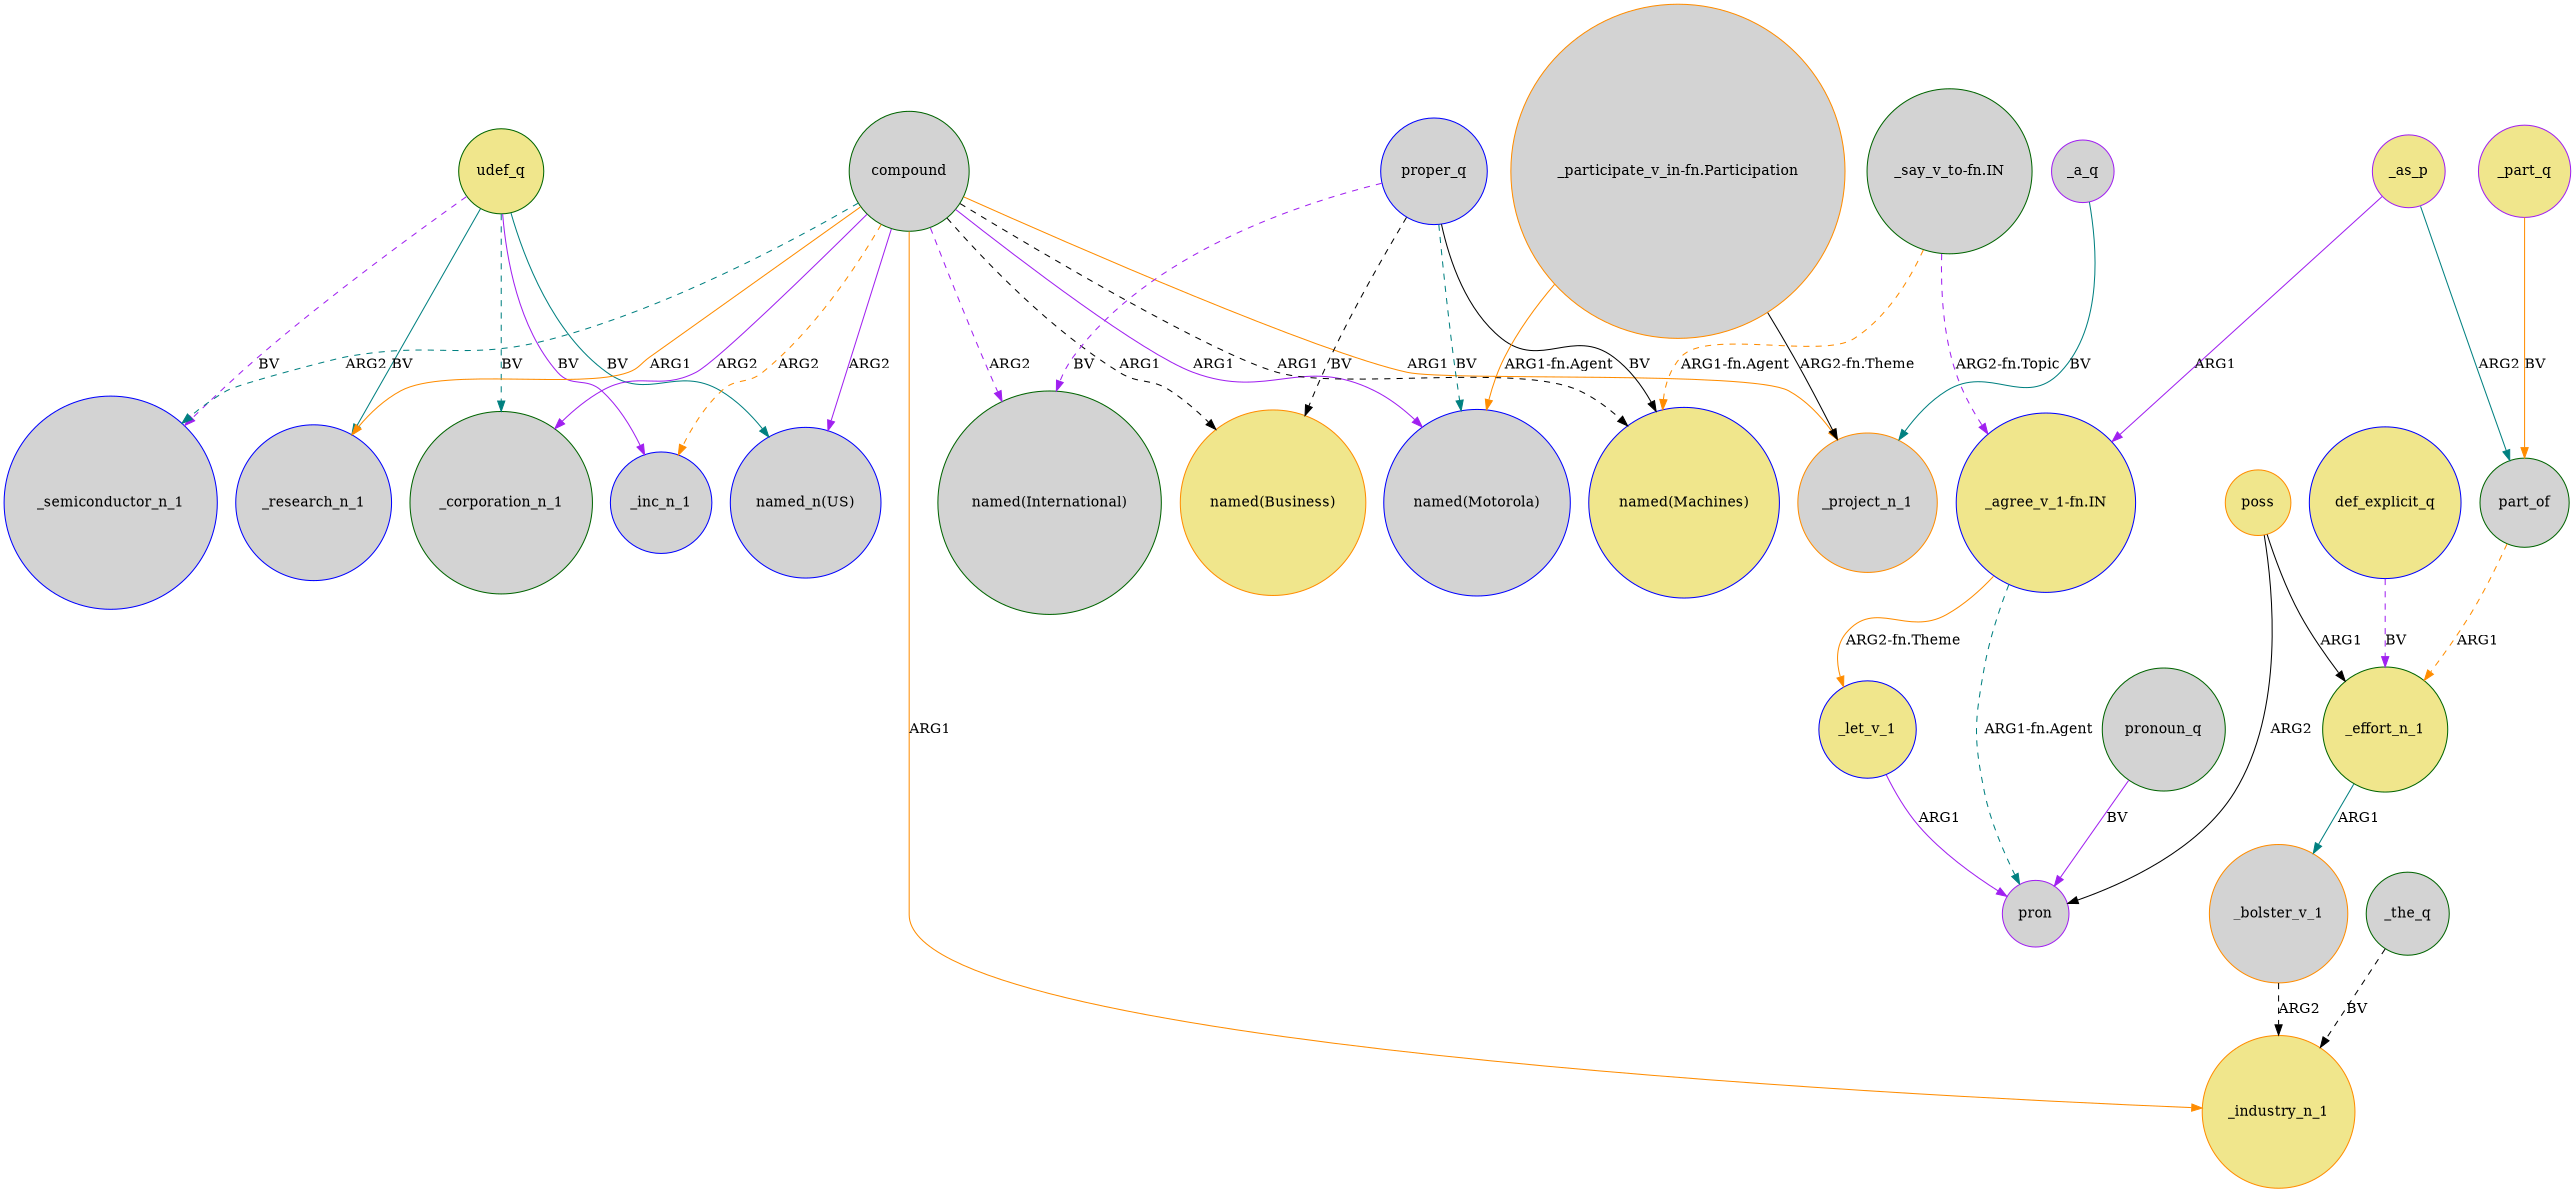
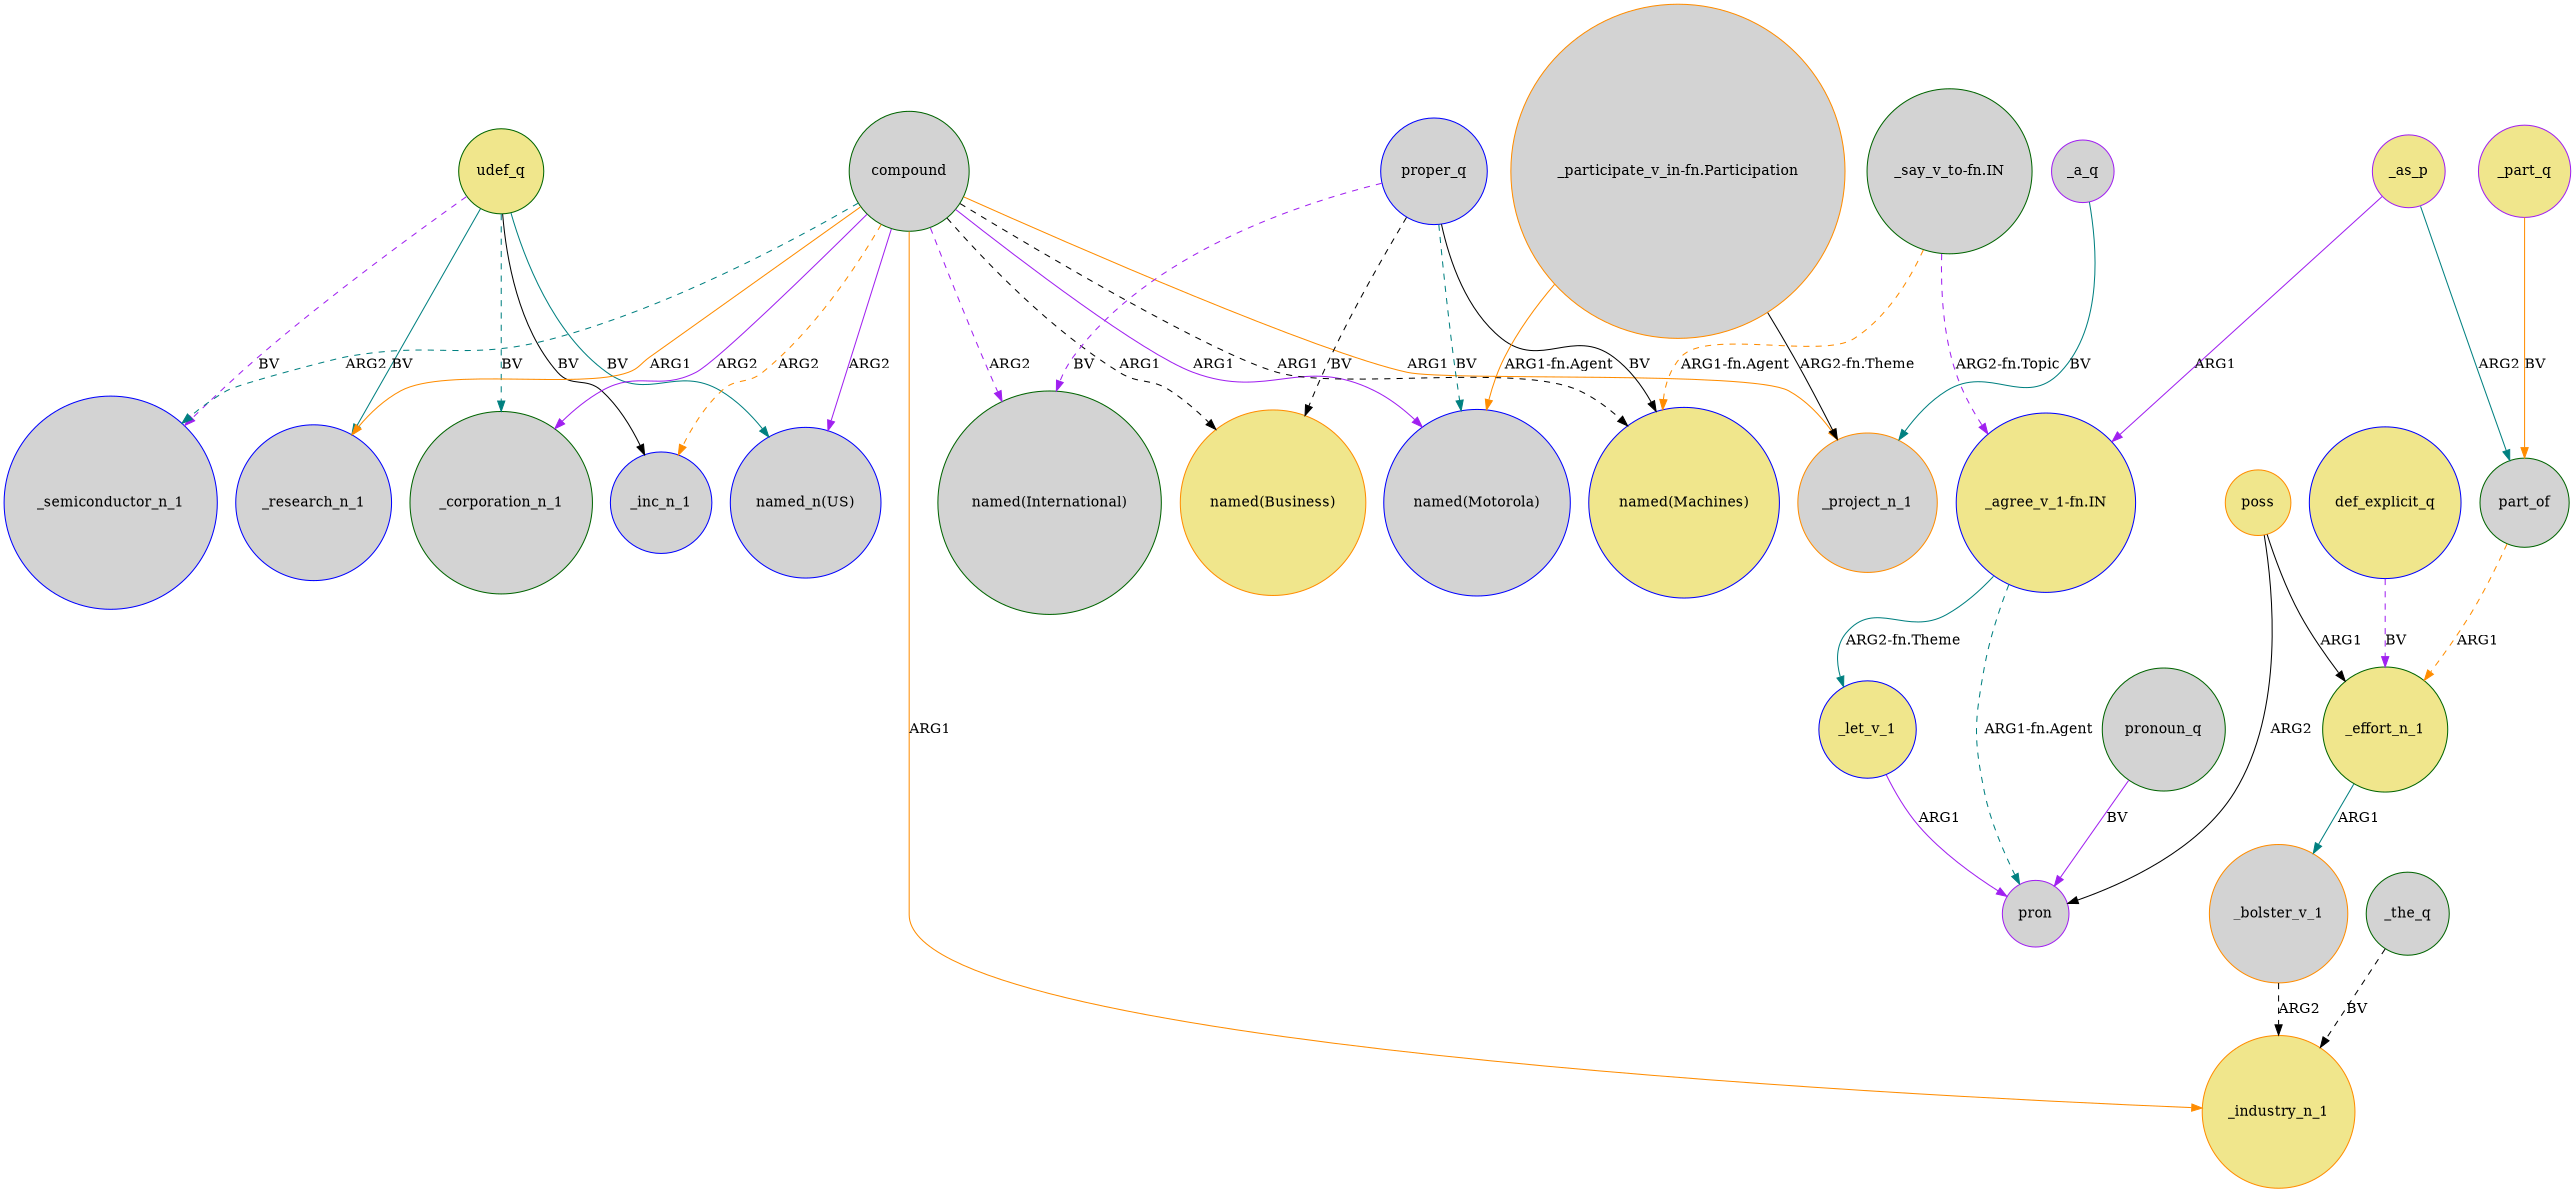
edge "udef_q" -> "_inc_n_1": color purple -> black
edge "_agree_v_1-fn.IN" -> "_let_v_1": color darkorange -> teal
